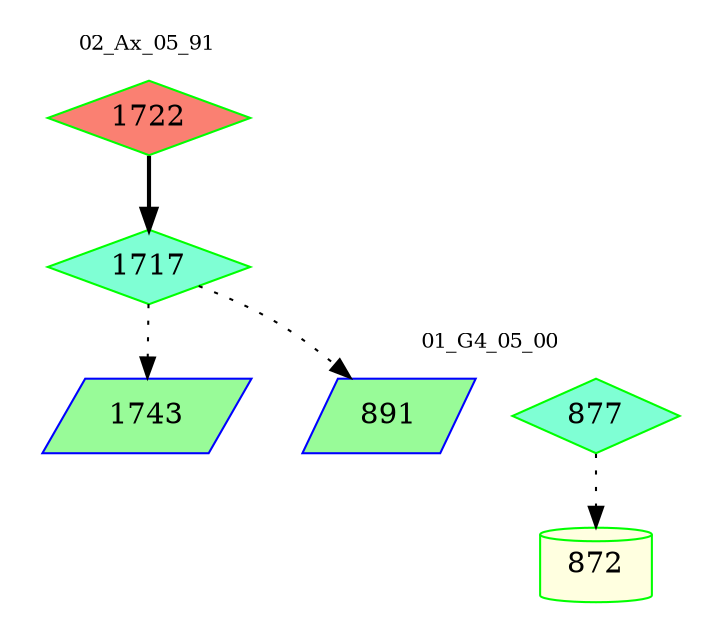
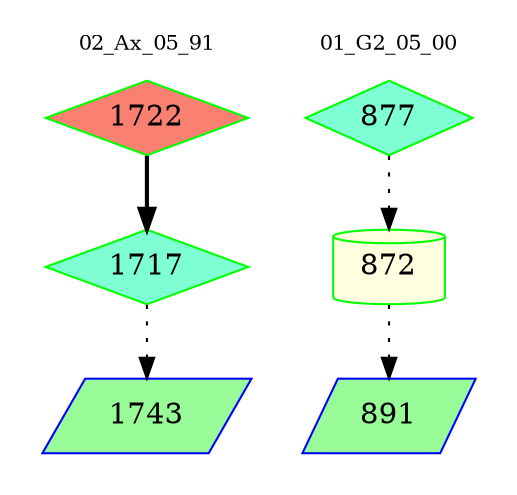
edge "1717" -> "891": now "872" -> "891"
cluster "01_G4_05_00": label "01_G4_05_00" -> "01_G2_05_00"
